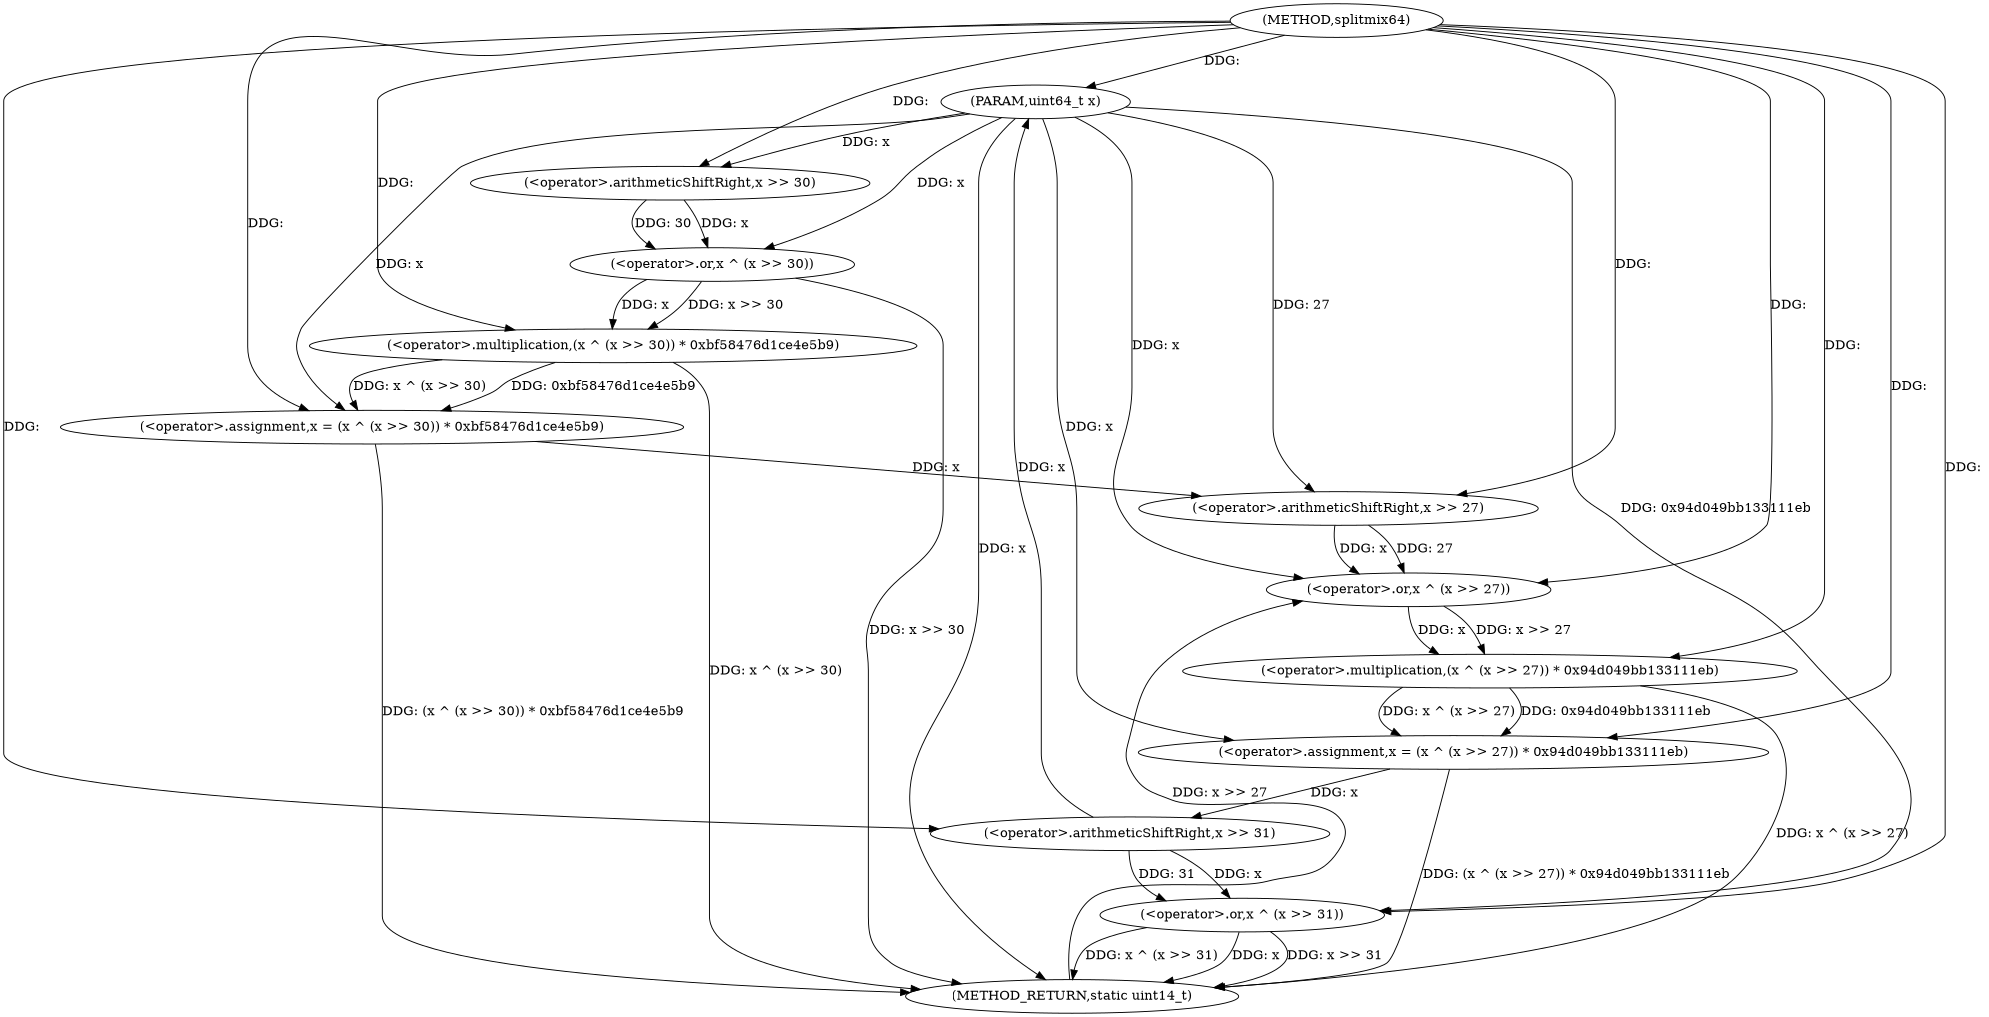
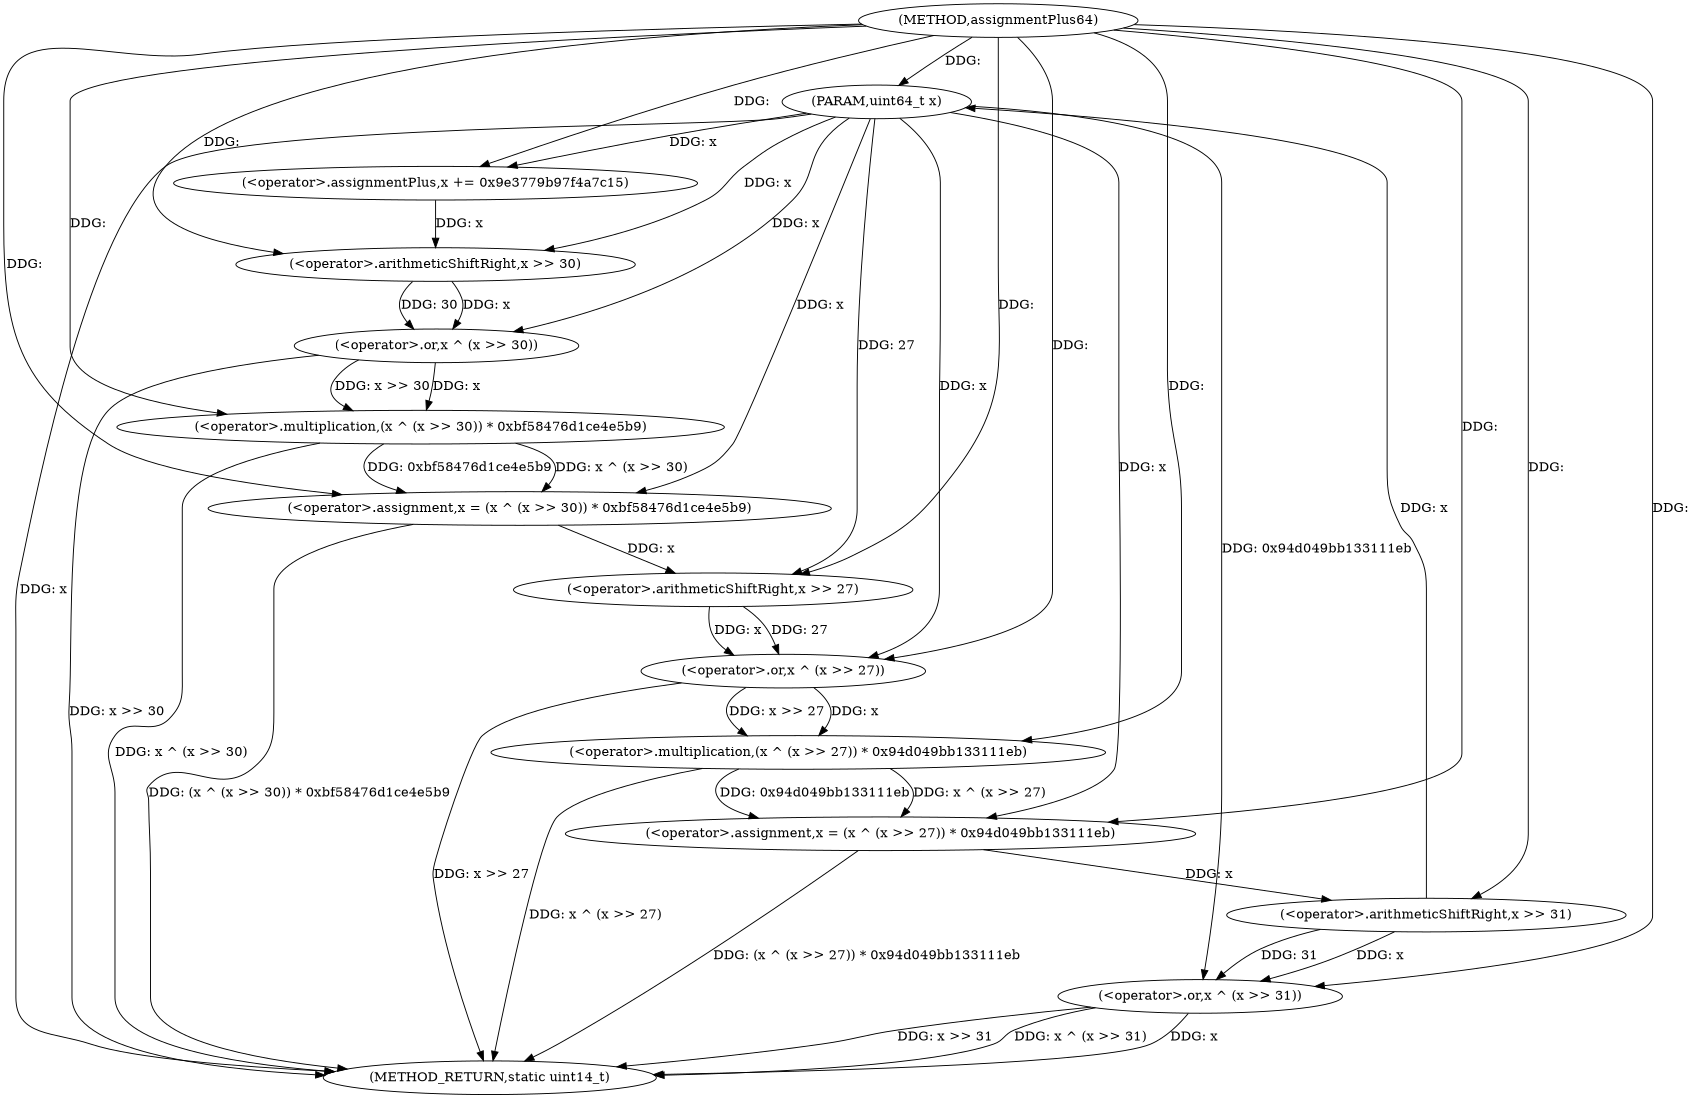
node "(METHOD,splitmix64)": label "(METHOD,splitmix64)" -> "(METHOD,assignmentPlus64)"
node "(<operator>.assignmentPlus,x += 0x9e3779b97f4a7c15)": added
edge "(METHOD_RETURN,static uint14_t)" -> "(<operator>.or,x ^ (x >> 27))": reversed
